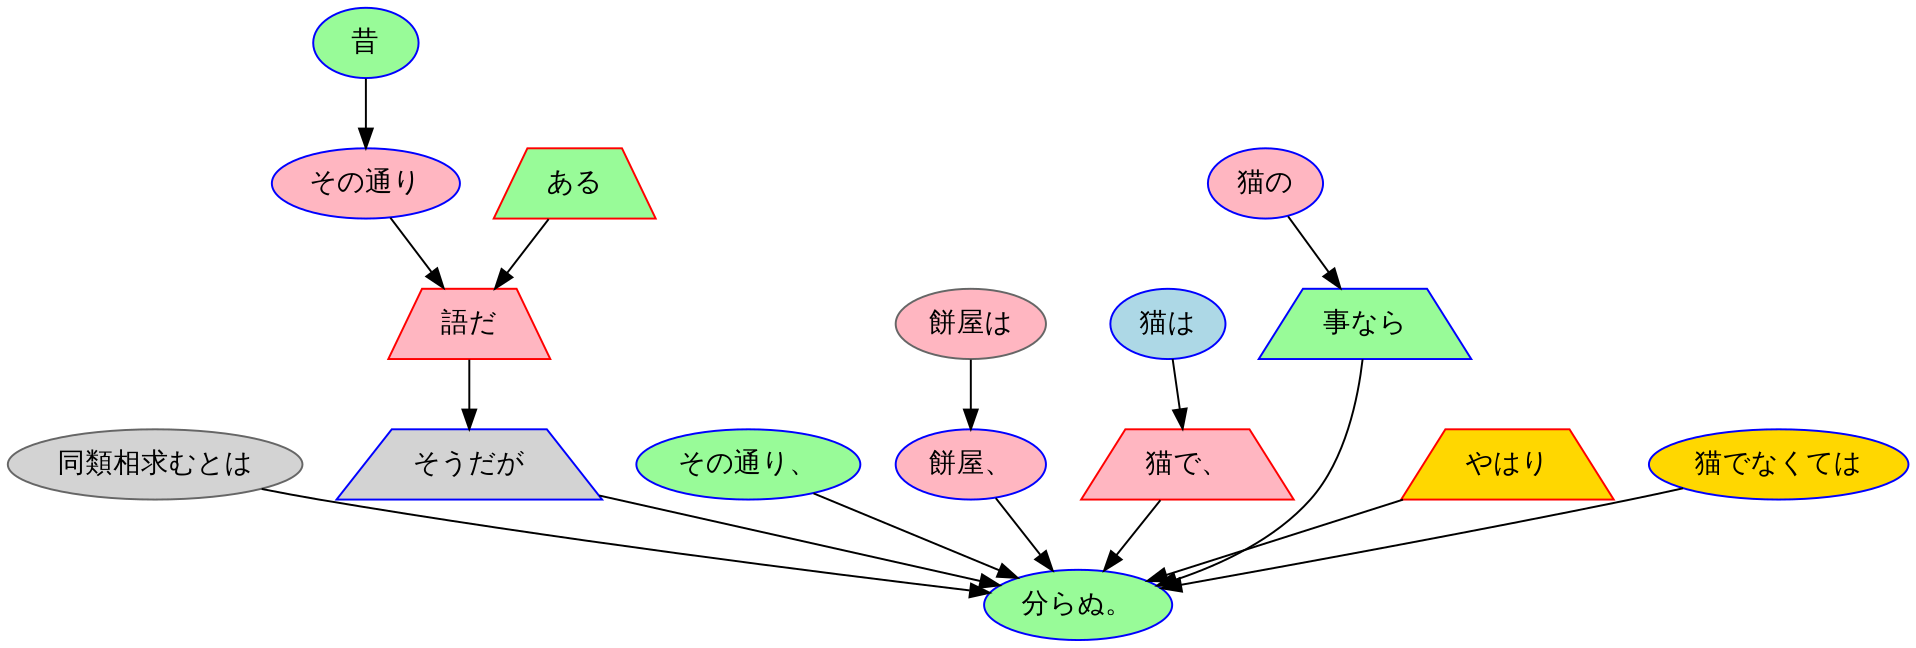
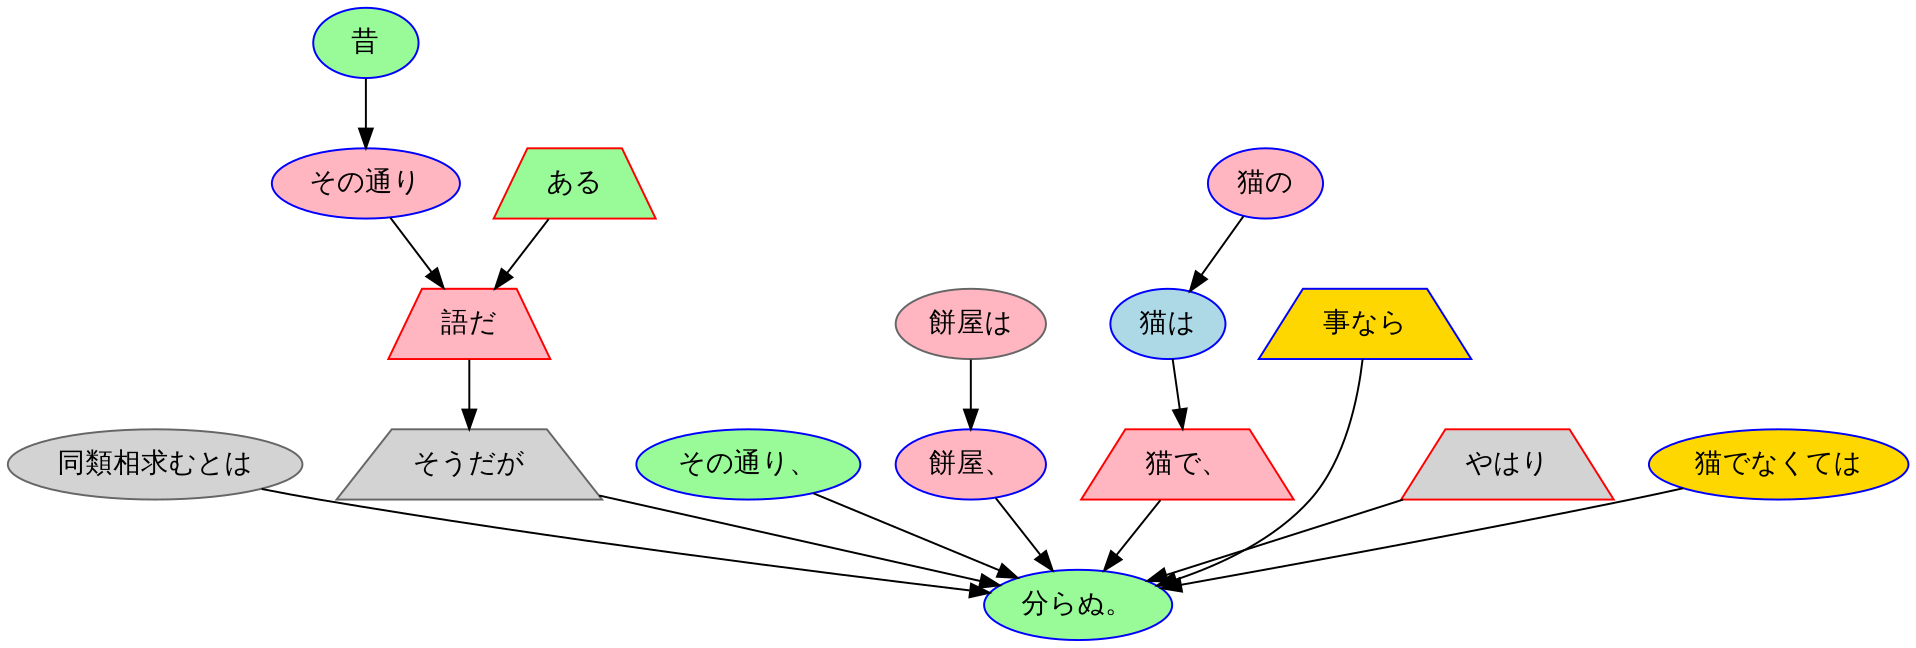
edge "猫の" -> "事なら": now "猫の" -> "猫は"
node "事なら": fillcolor palegreen -> gold
node "そうだが": color blue -> gray40
node "やはり": fillcolor gold -> lightgrey
